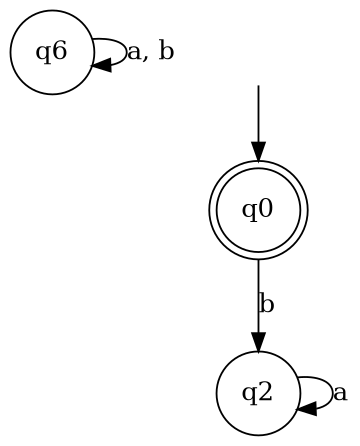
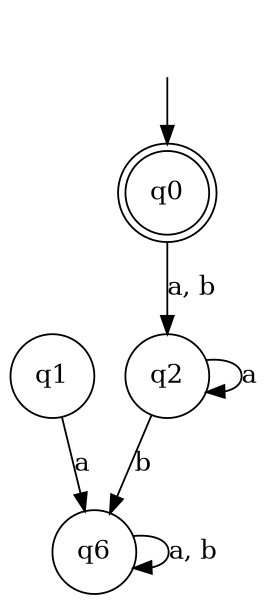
edge "q0" -> "q2": label "b" -> "a, b"
node "q1": added
edge "q2" -> "q6": added, label "b"
